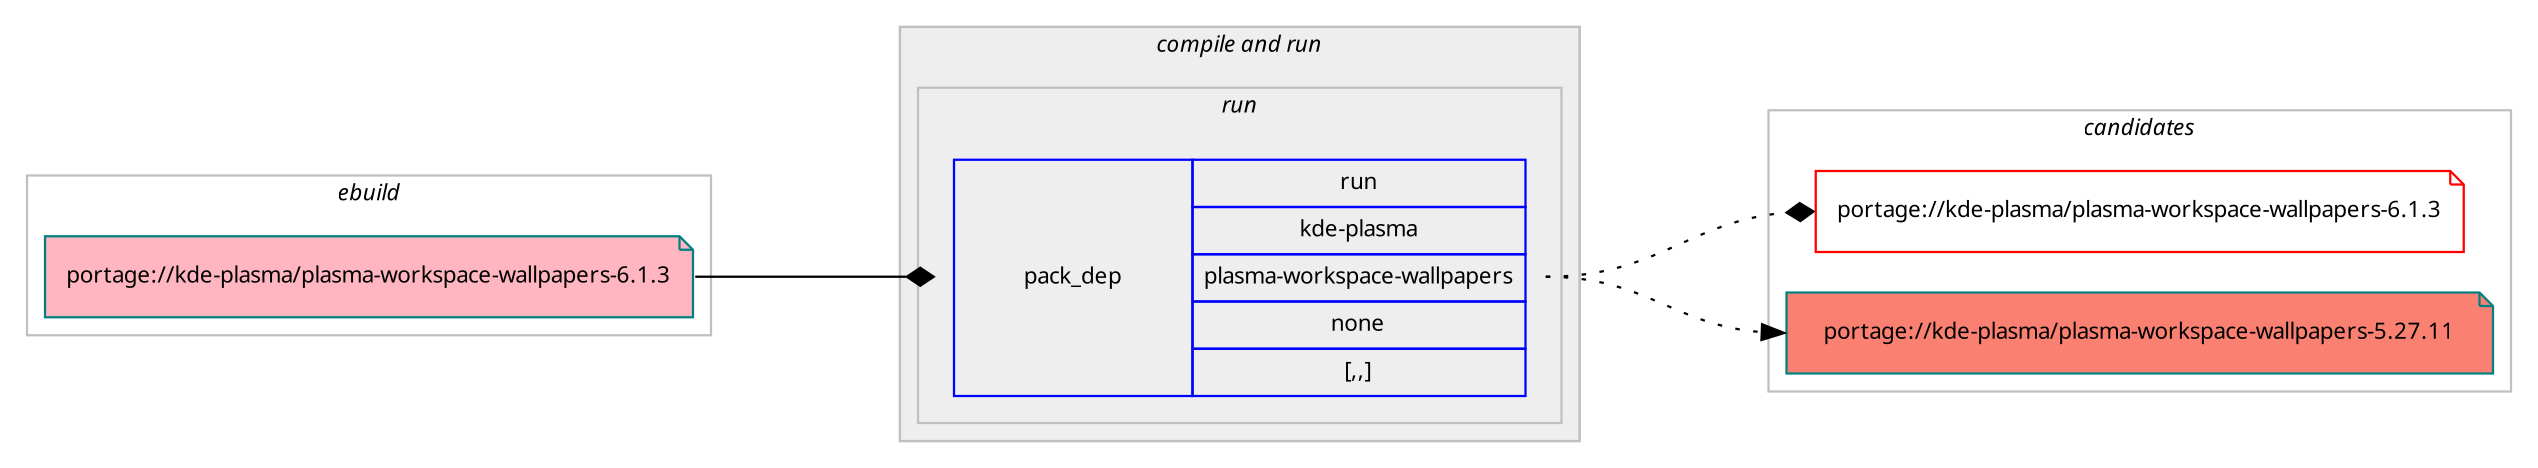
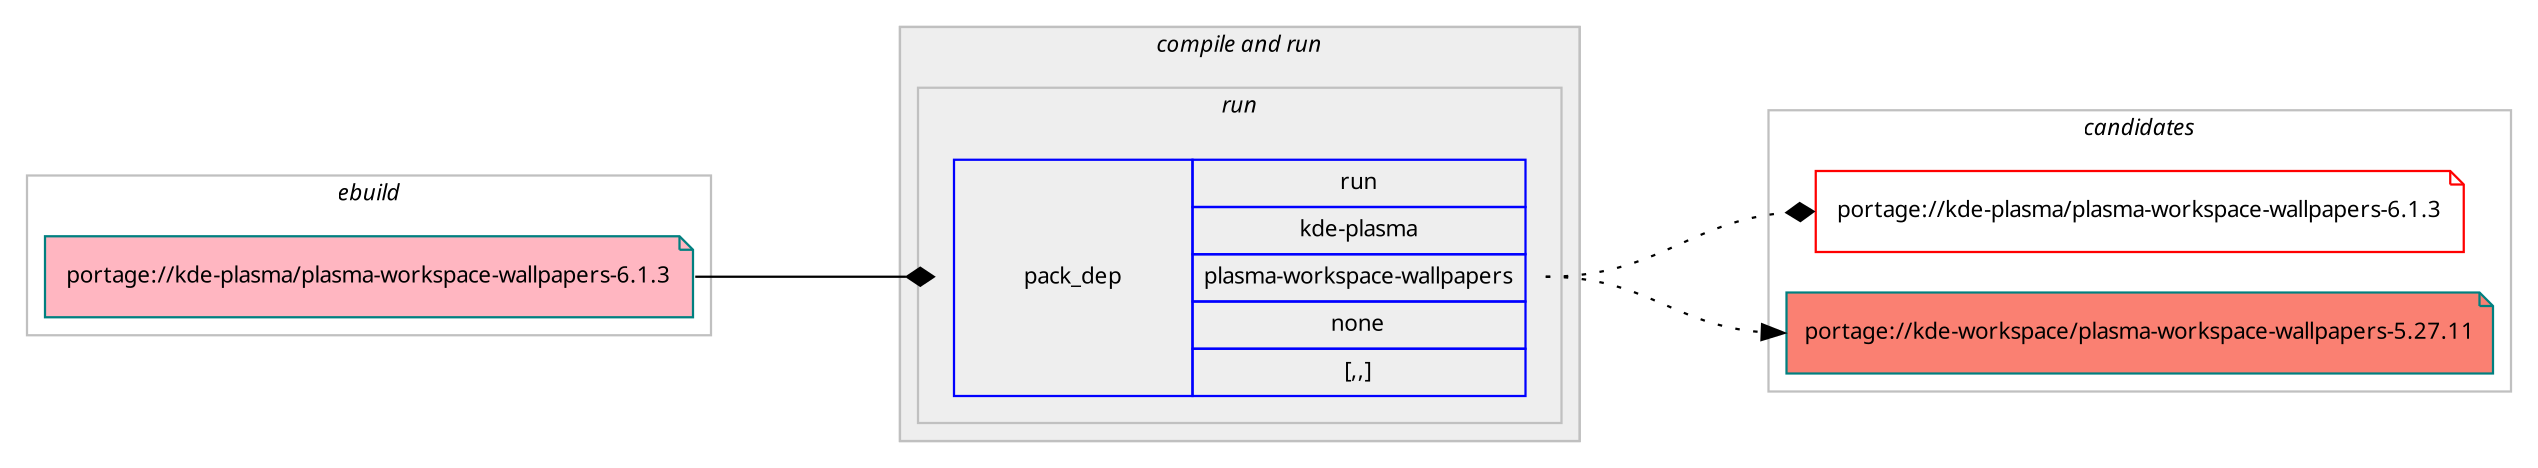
node "portage://kde-plasma/plasma-workspace-wallpapers-5.27.11": label "portage://kde-plasma/plasma-workspace-wallpapers-5.27.11" -> "portage://kde-workspace/plasma-workspace-wallpapers-5.27.11"
